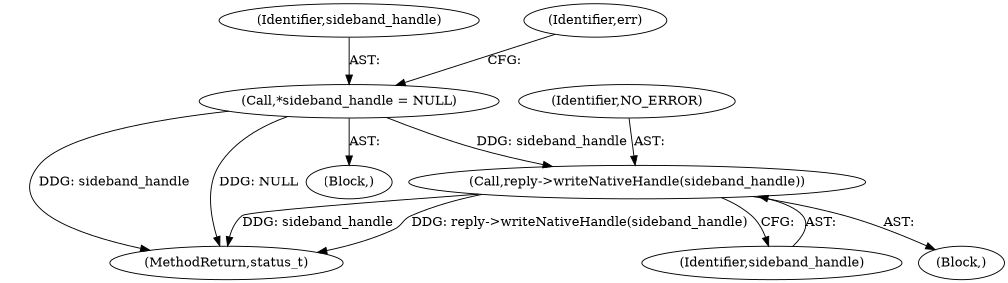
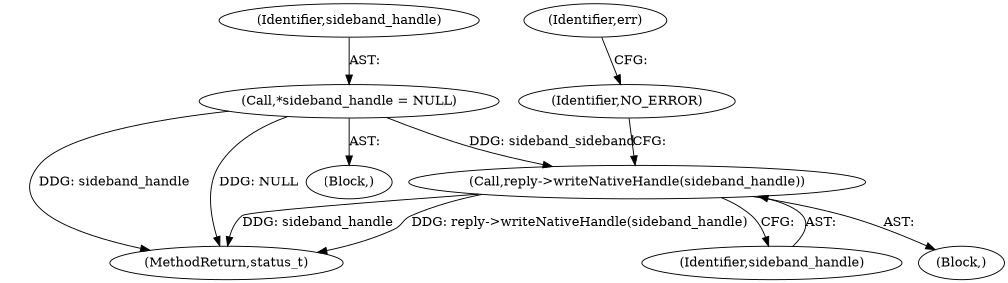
edge "(Identifier,err)" -> "(Call,*sideband_handle = NULL)": now "(Identifier,err)" -> "(Identifier,NO_ERROR)"
edge "(Call,*sideband_handle = NULL)" -> "(Call,reply->writeNativeHandle(sideband_handle))": label "DDG: sideband_handle" -> "DDG: sideband_sideband"
edge "(Identifier,NO_ERROR)" -> "(Call,reply->writeNativeHandle(sideband_handle))": label "AST: " -> "CFG: "
